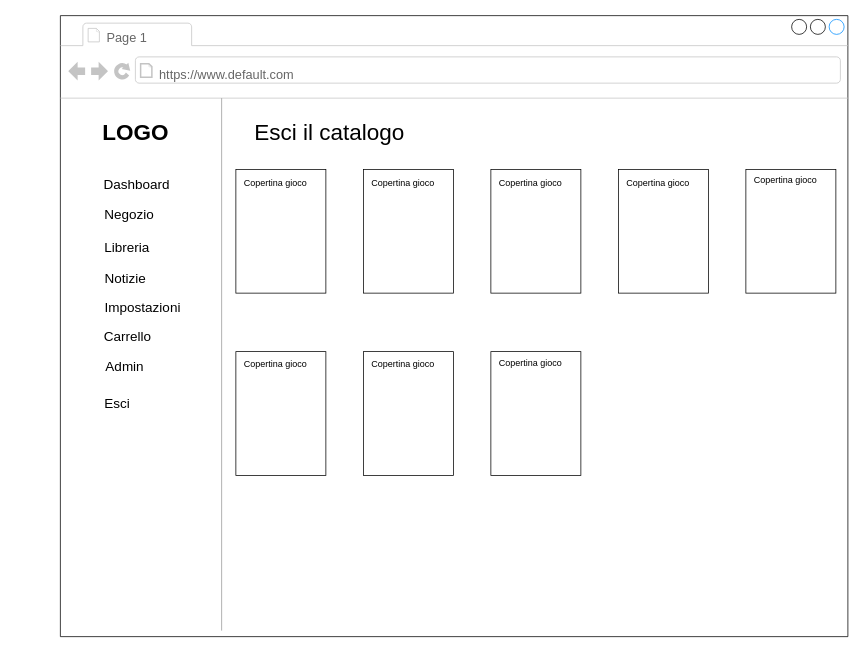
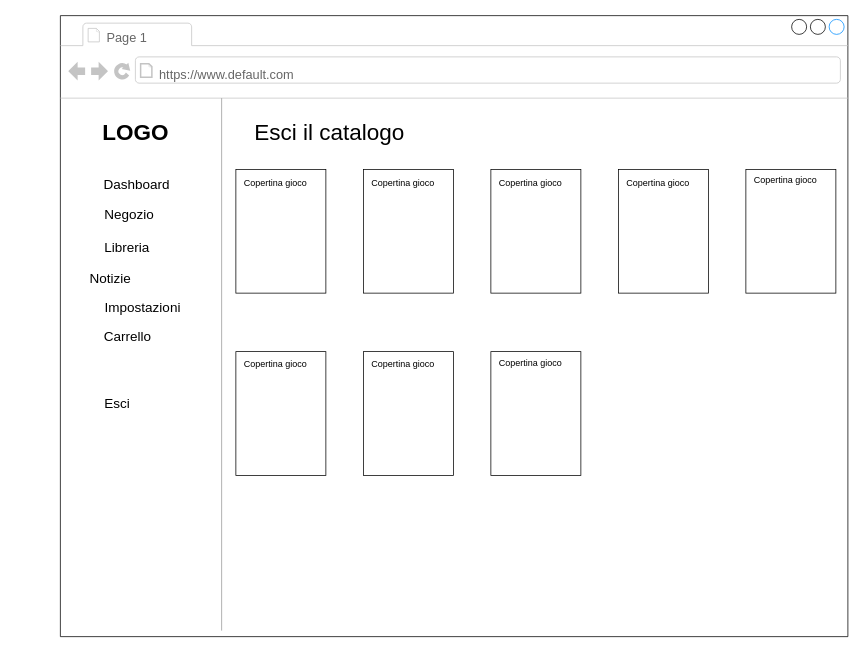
node "Notizie": moved (126, 275) -> (111, 275)
node "Admin": removed
